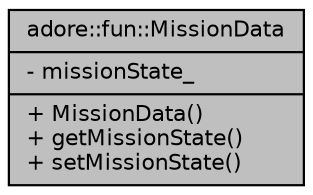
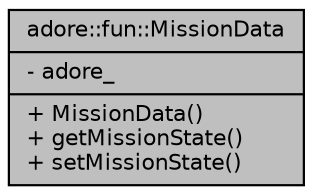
node "adore::fun::MissionData": text "- missionState_" -> "- adore_"
